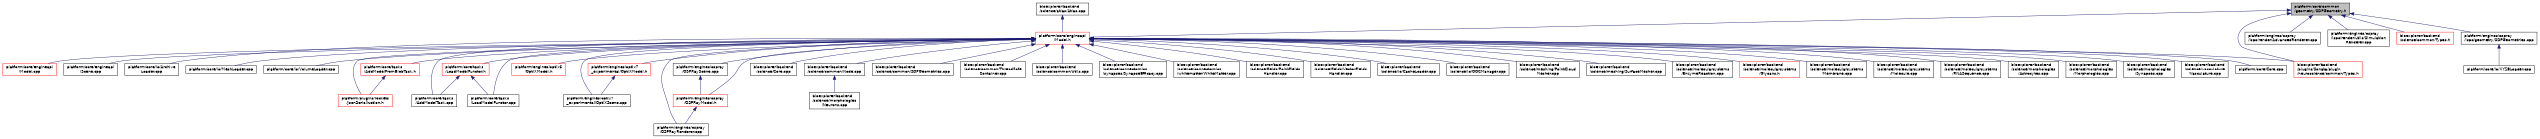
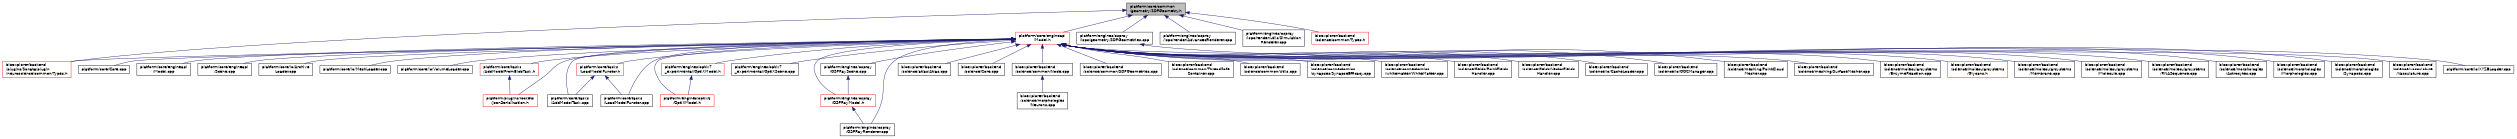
edge "platform/core/engineapi /Model.h" -> "bioexplorer/backend /science/atlas/Atlas.cpp": reversed
node "platform/core/engineapi /Model.cpp": color red -> black
edge "platform/engines/optix7 _experimental/OptiXScene.cpp" -> "platform/engines/optix7 _experimental/OptiXModel.h": now "platform/engines/optix6 /OptiXModel.h" -> "platform/engines/optix7 _experimental/OptiXModel.h"
